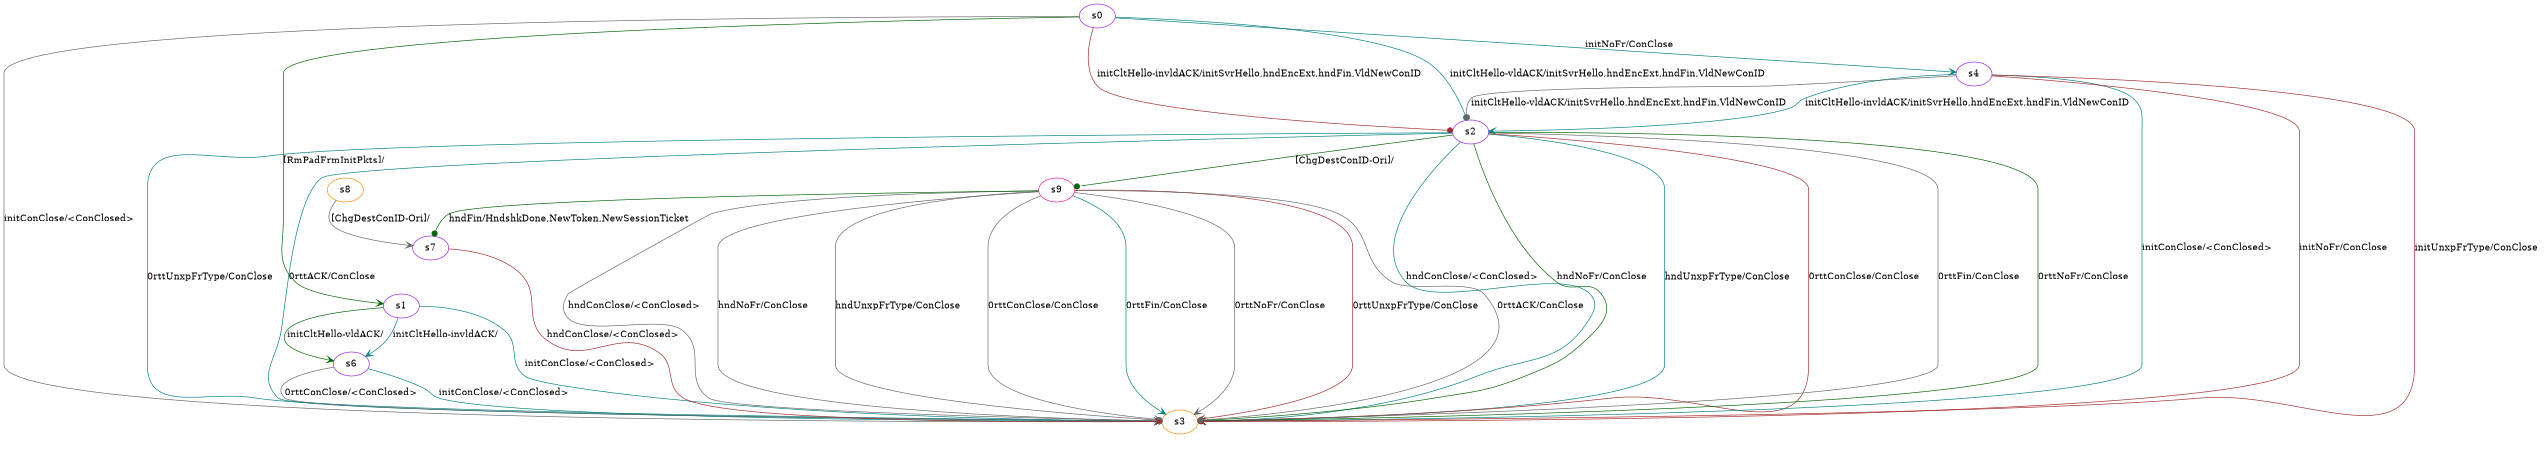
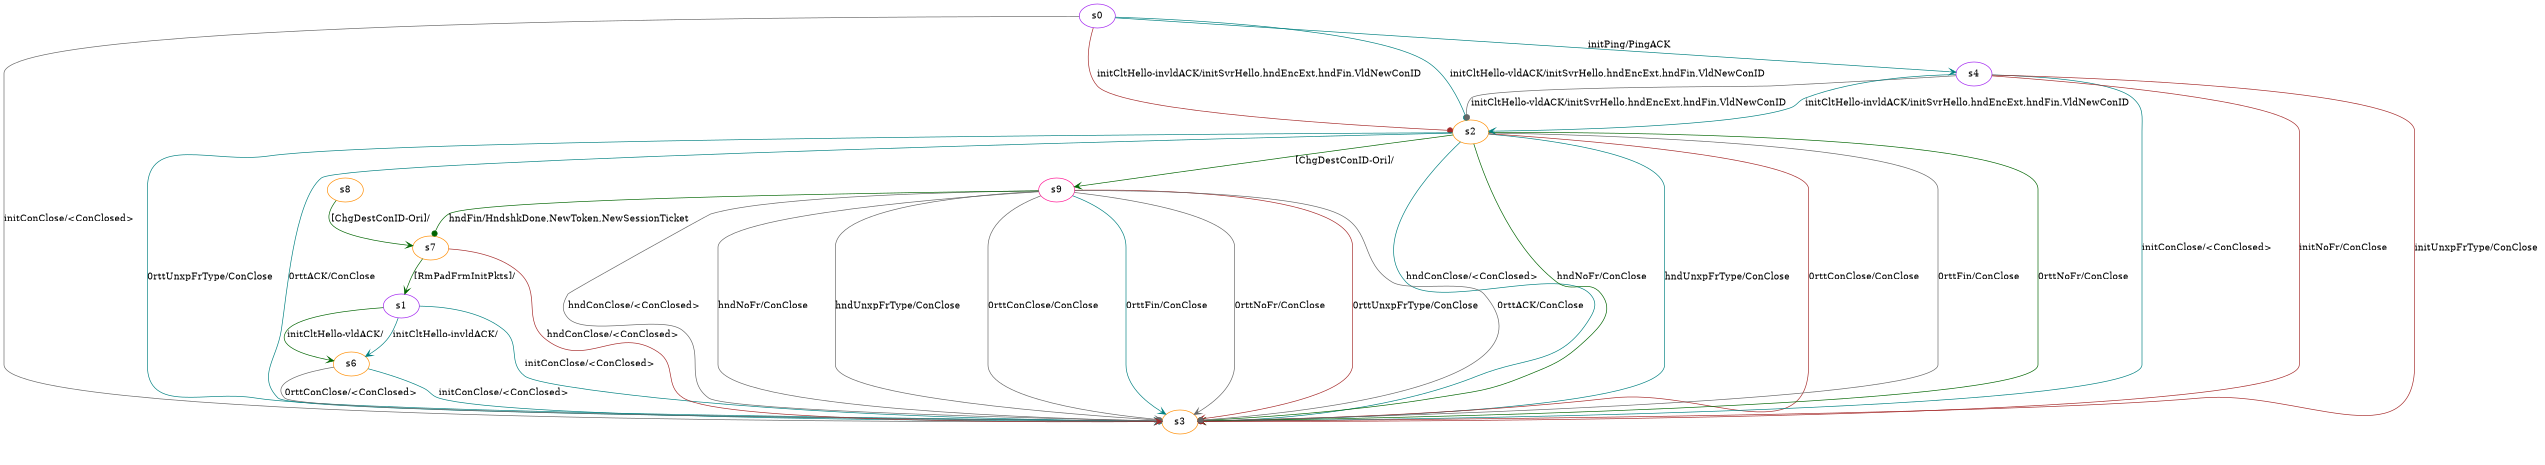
edge "s0" -> "s1": now "s7" -> "s1"
edge "s0" -> "s4": label "initNoFr/ConClose " -> "initPing/PingACK "
node "s2": color purple -> darkorange
edge "s2" -> "s9": arrowhead dot -> vee
edge "s8" -> "s7": color gray40 -> darkgreen
node "s7": color purple -> darkorange
node "s6": color purple -> darkorange
